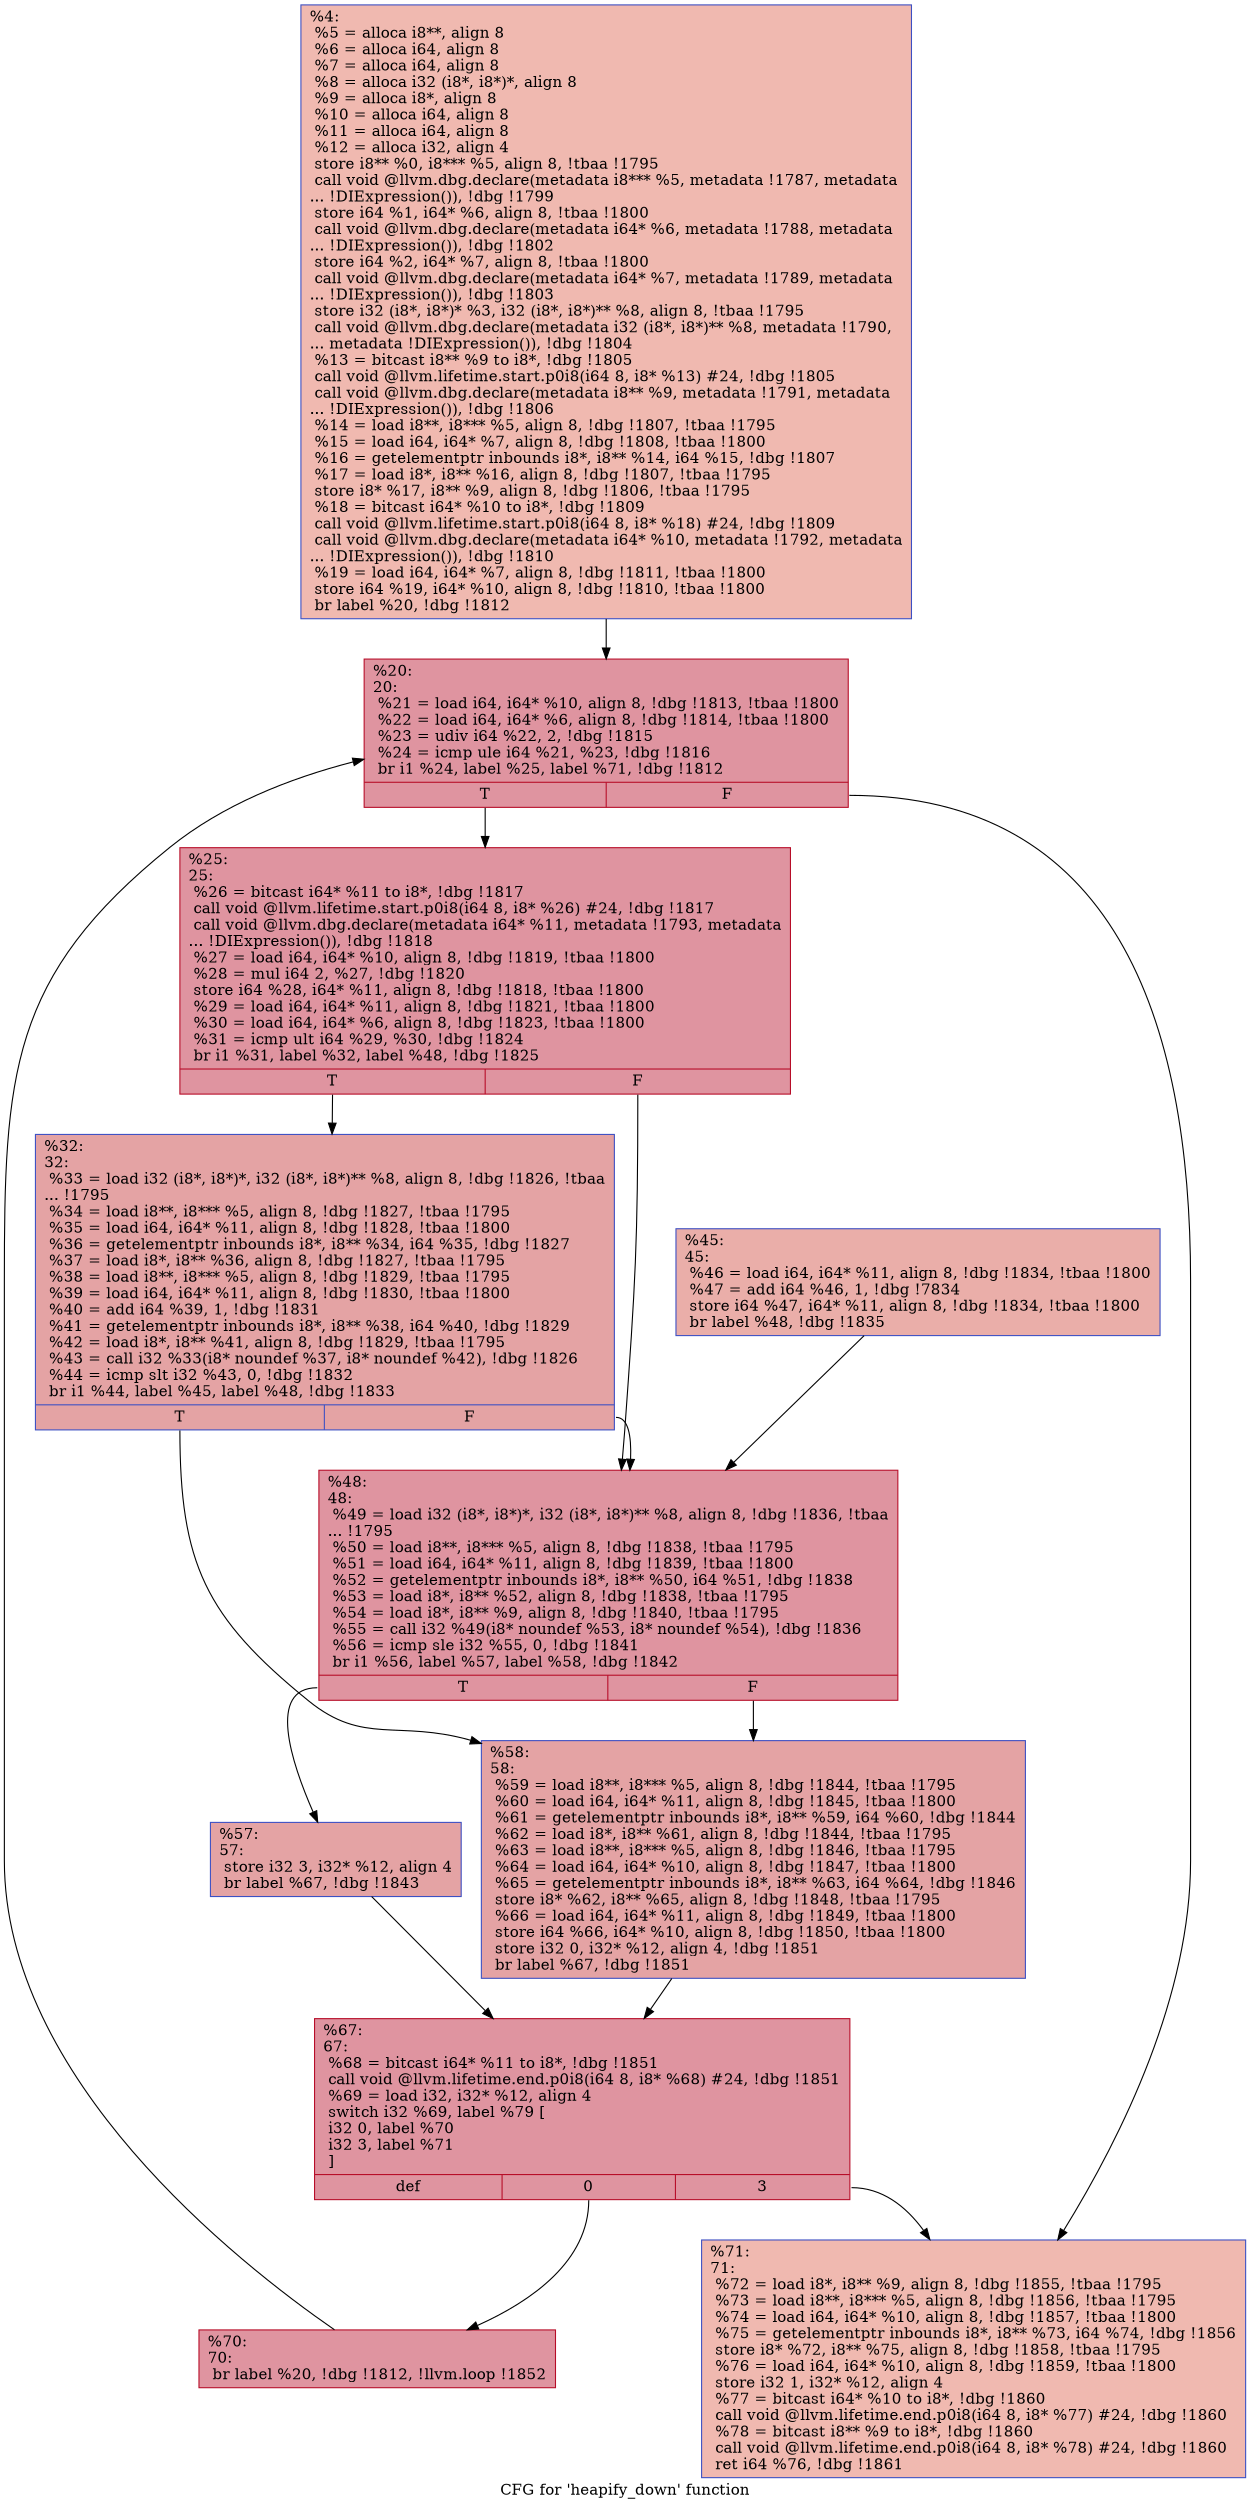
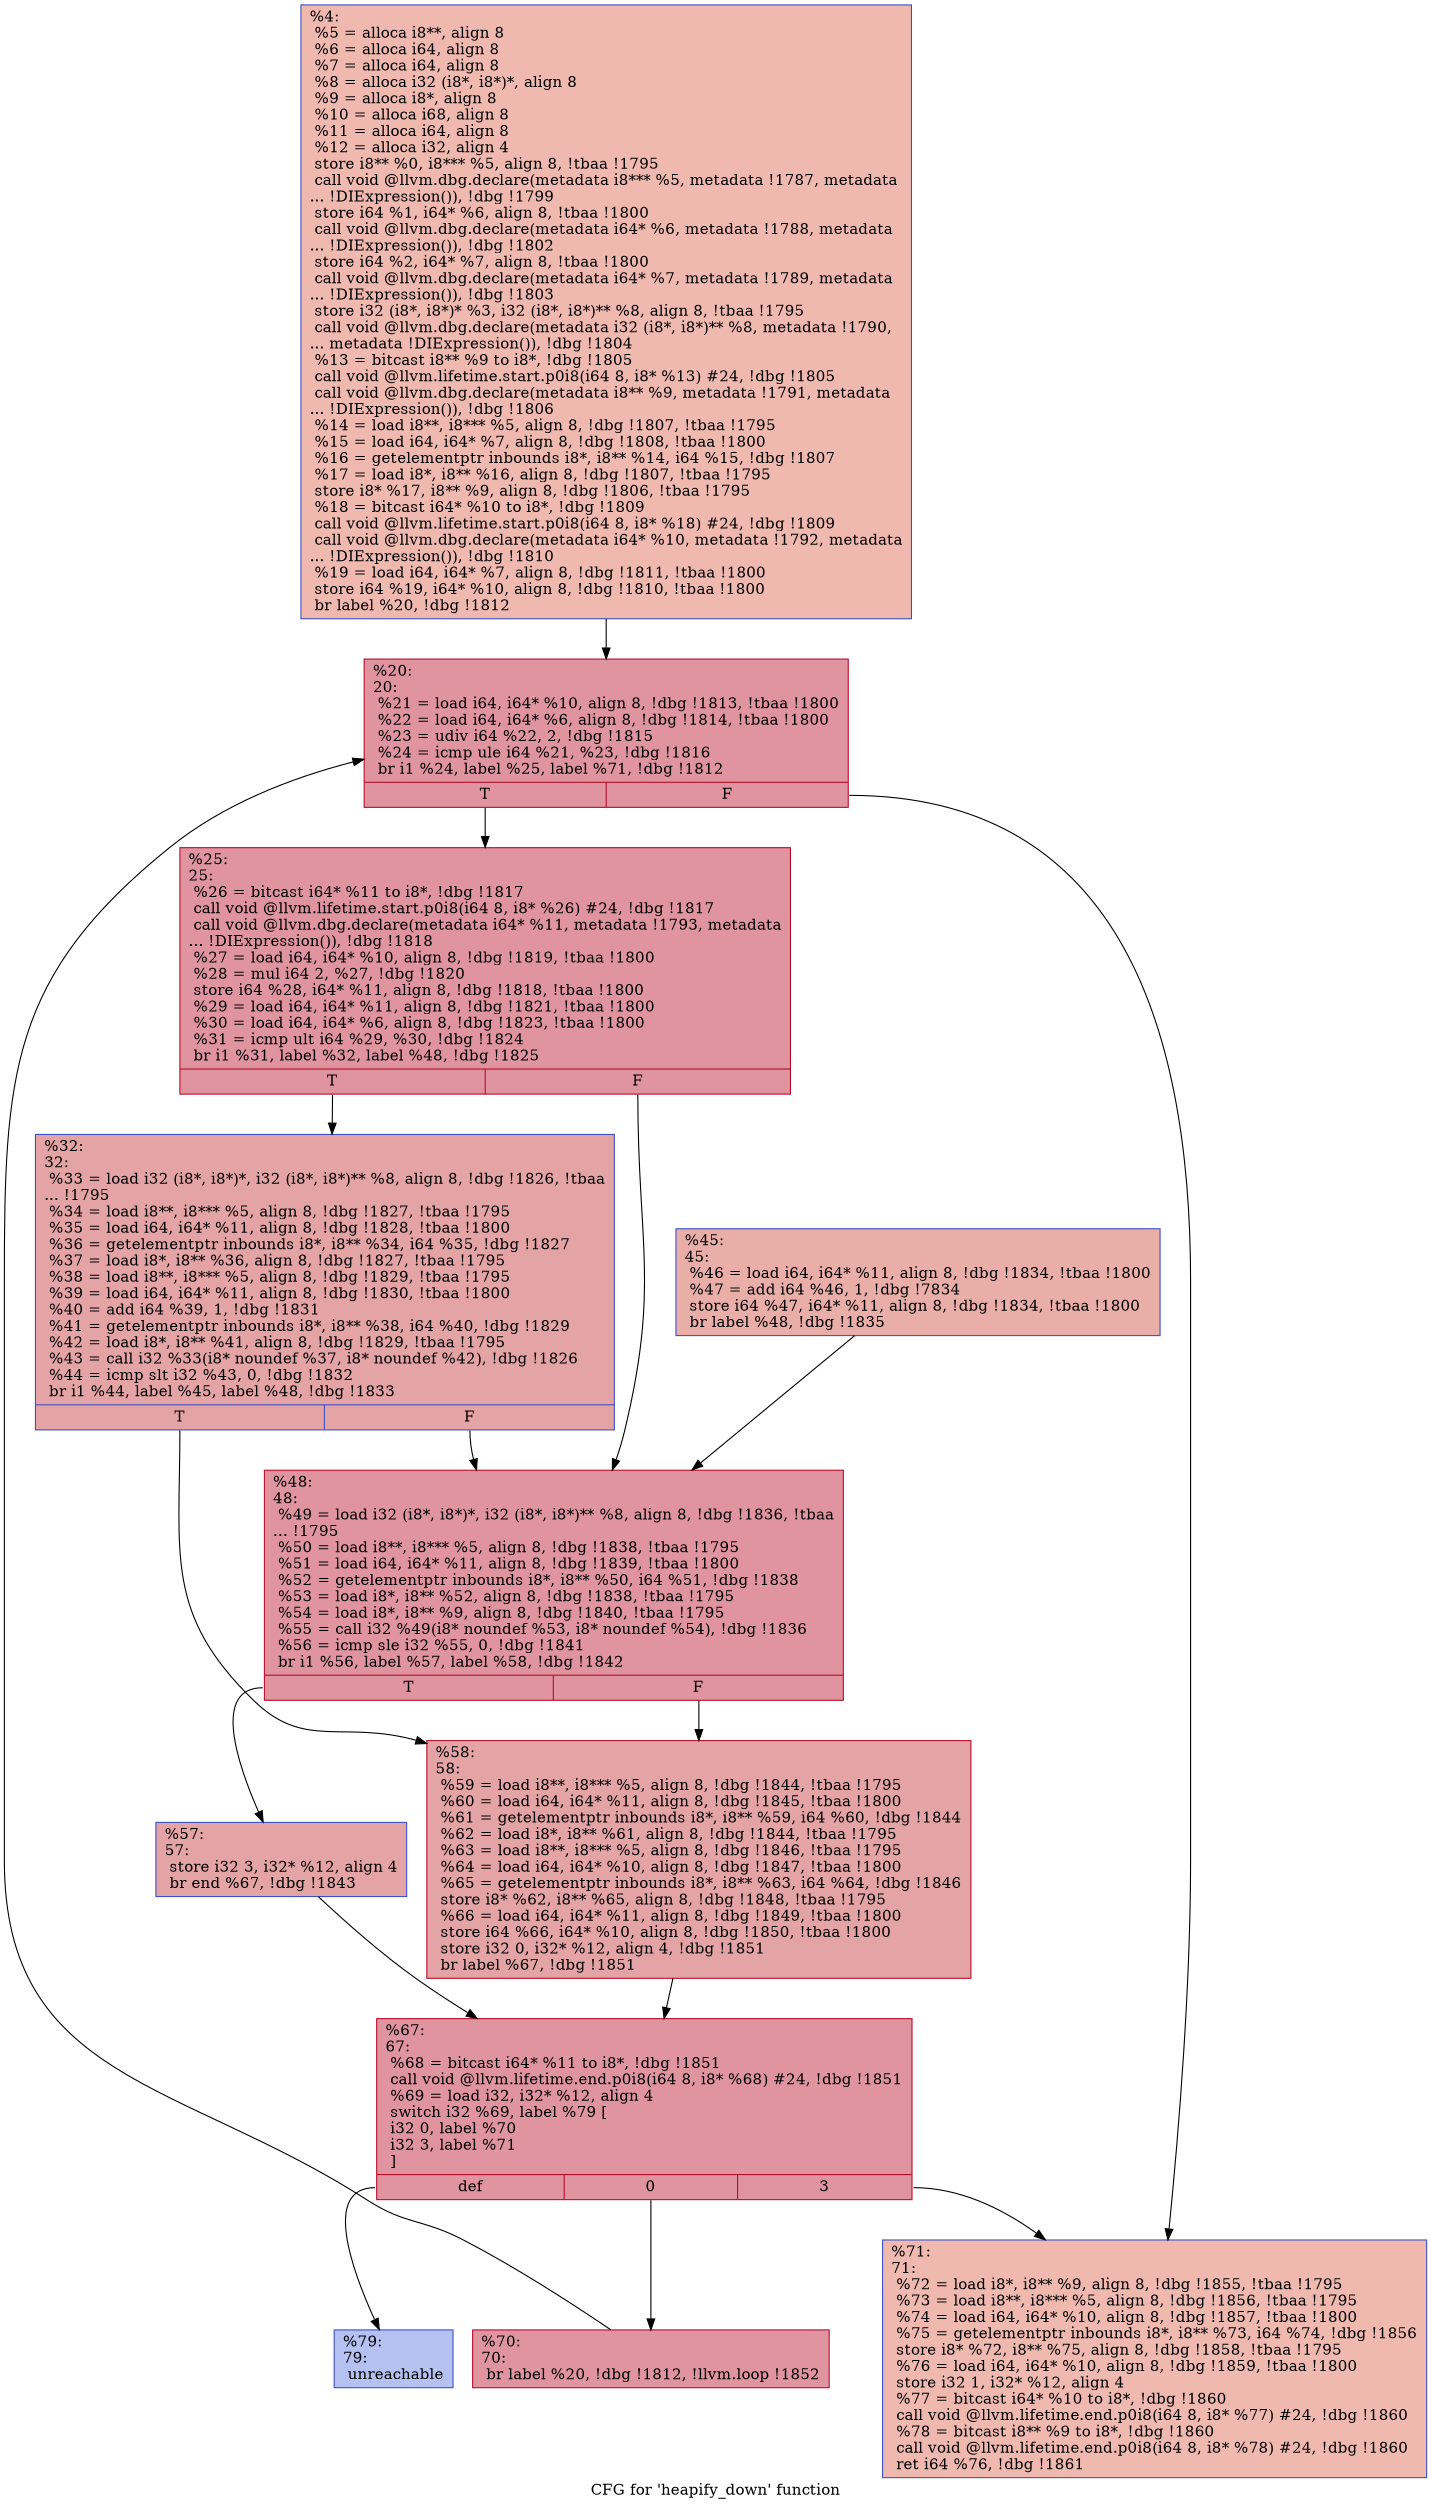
node "%4:": text "%10 = alloca i64, align 8" -> "%10 = alloca i68, align 8"
node "%58:": color #3d50c3ff -> #b70d28ff
node "%57:": text "br label %67, !dbg !1843" -> "br end %67, !dbg !1843"
node "%79:": added
